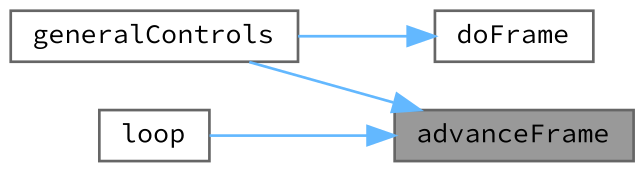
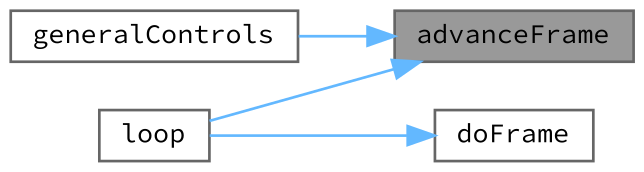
edge "generalControls" -> "doFrame": now "loop" -> "doFrame"
